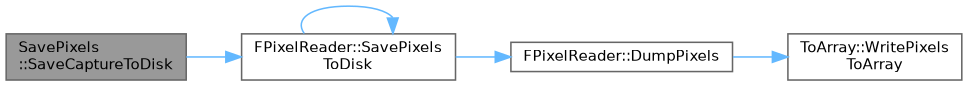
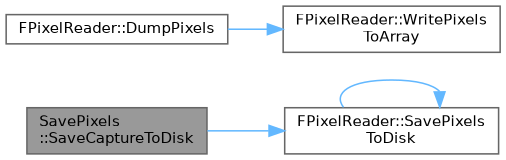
edge "FPixelReader::SavePixels ToDisk" -> "FPixelReader::DumpPixels": removed
node "ToArray::WritePixels ToArray": label "ToArray::WritePixels ToArray" -> "FPixelReader::WritePixels ToArray"
